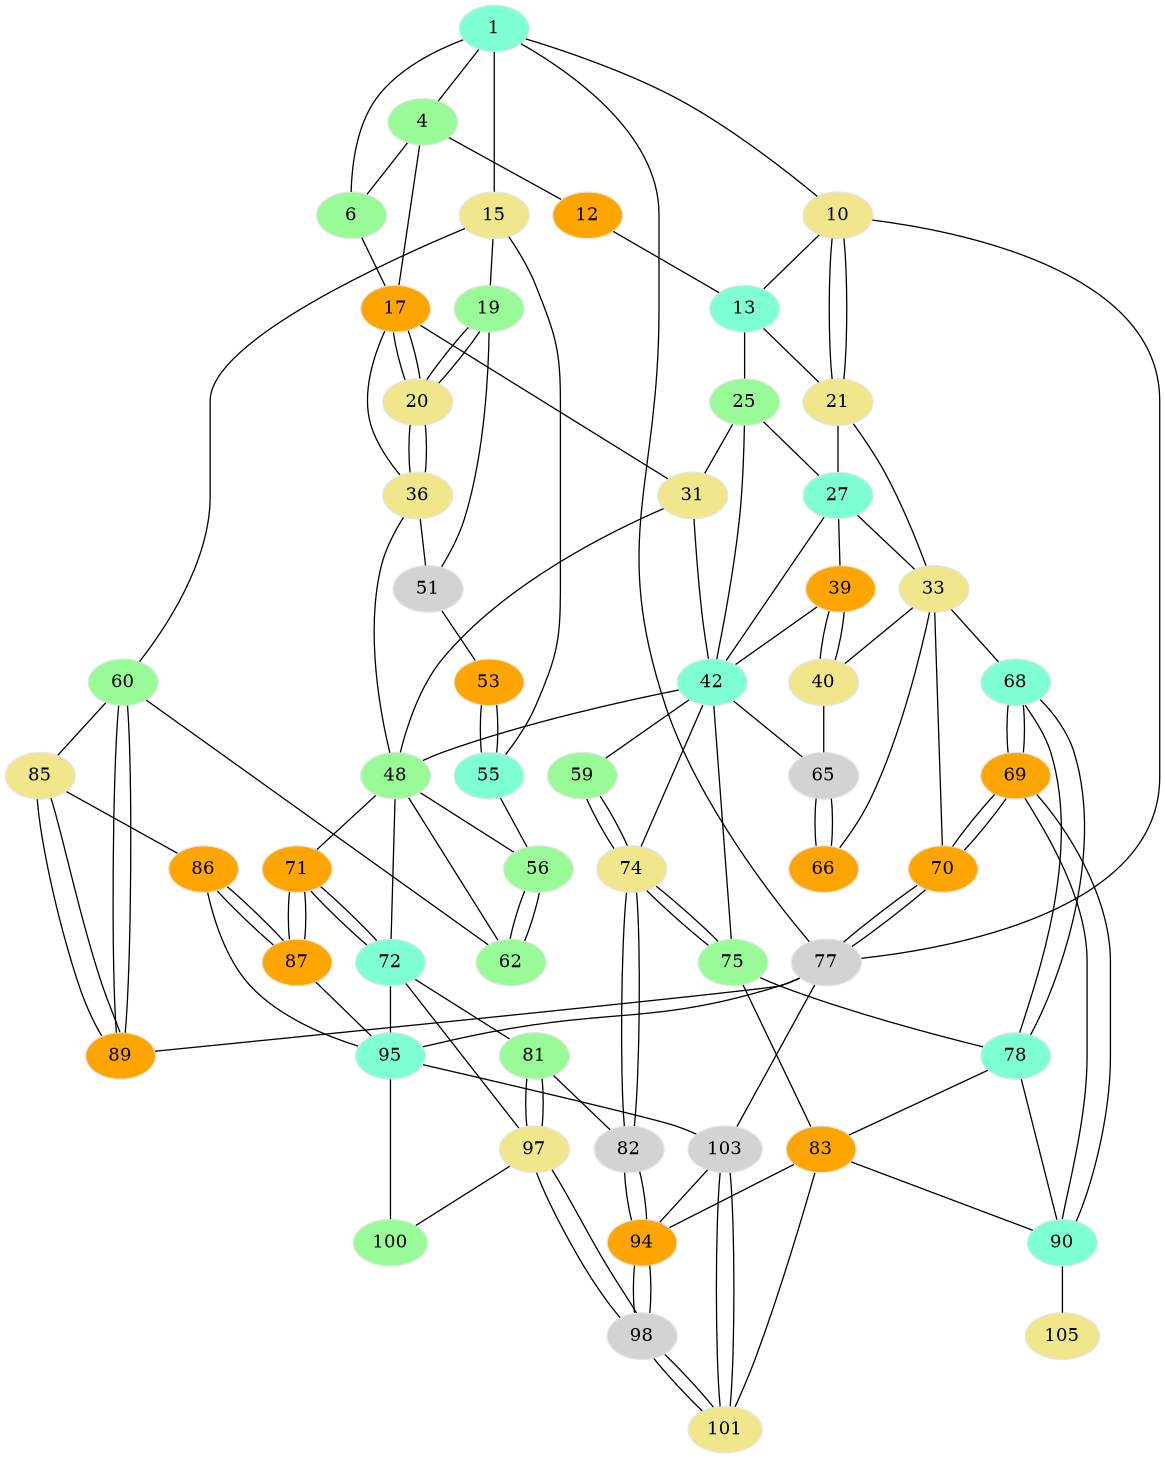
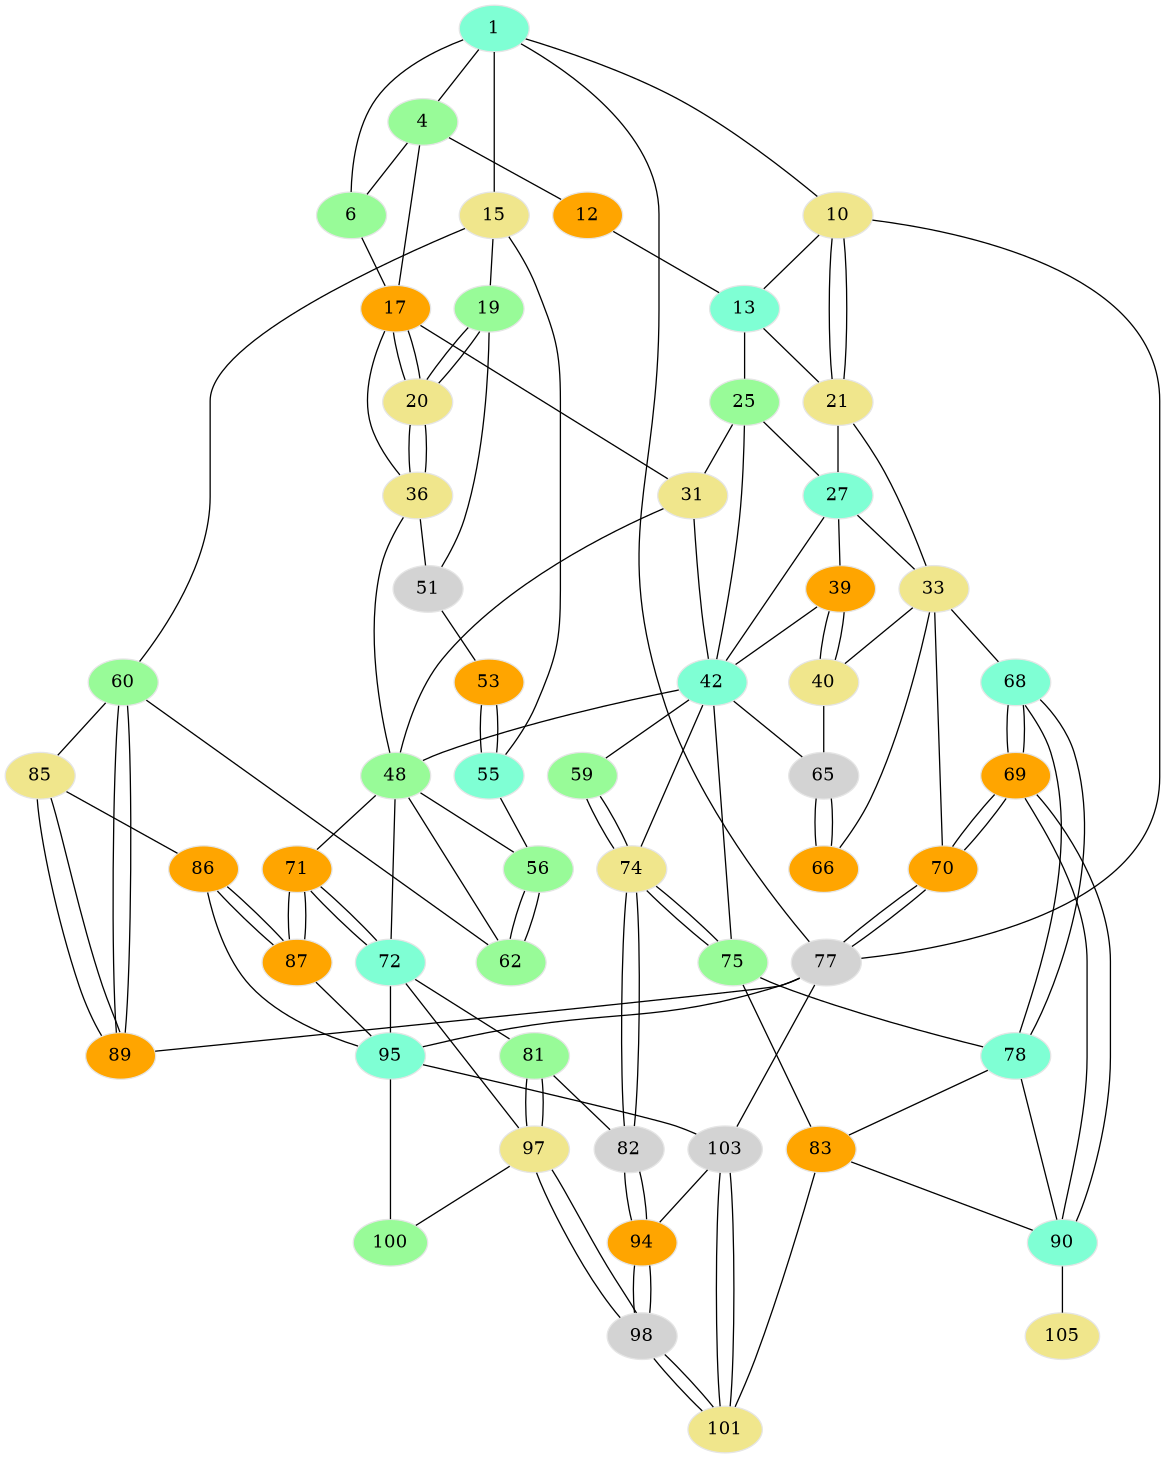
edge "83" -- "94": removed
